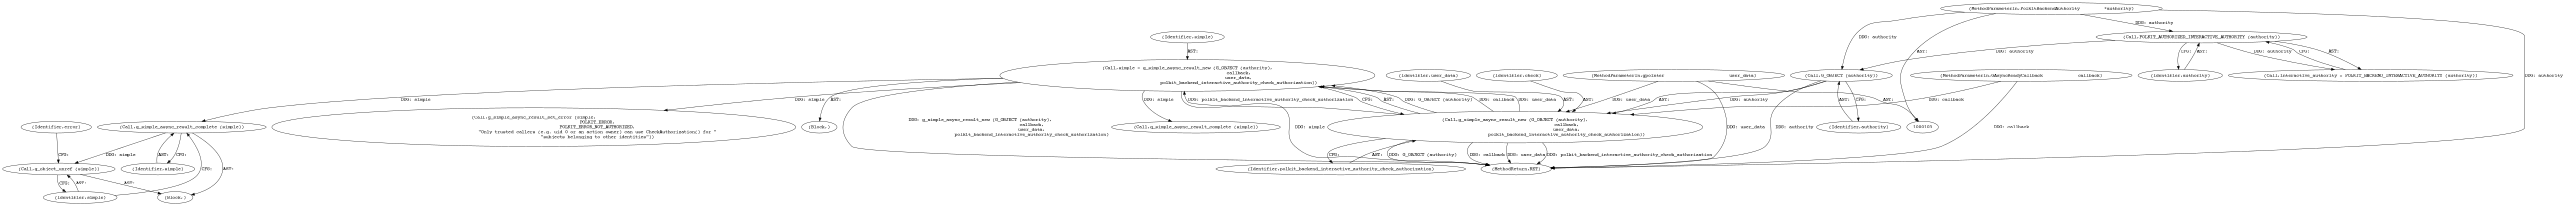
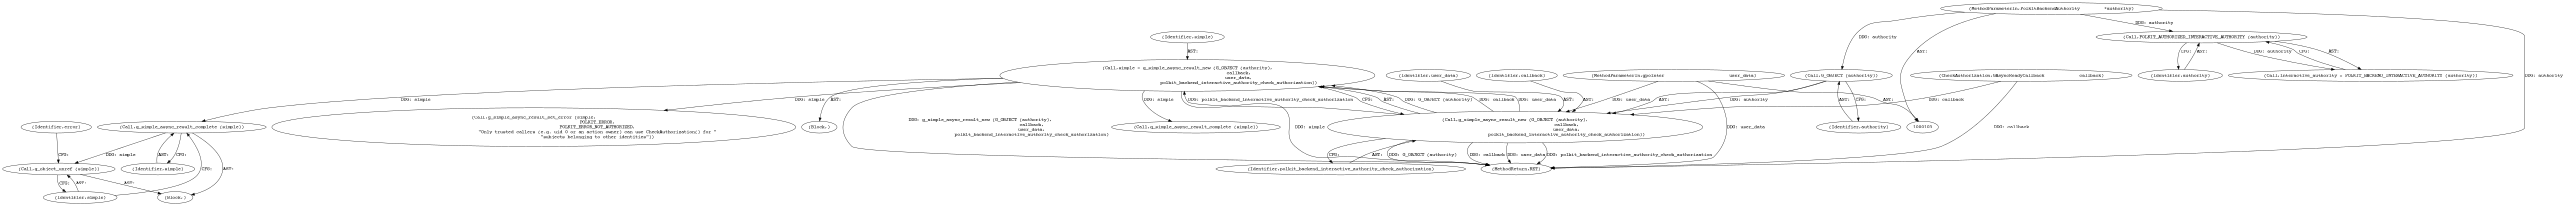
edge "(Call,POLKIT_AUTHORIZED_INTERACTIVE_AUTHORITY (authority))" -> "(Call,G_OBJECT (authority))": removed, label "DDG: authority"
node "(Identifier,check)": label "(Identifier,check)" -> "(Identifier,callback)"
node "(MethodParameterIn,GAsyncReadyCallback             callback)": label "(MethodParameterIn,GAsyncReadyCallback             callback)" -> "(CheckAuthorization,GAsyncReadyCallback             callback)"
edge "(Call,G_OBJECT (authority))" -> "(MethodReturn,RET)": removed, label "DDG: authority"
